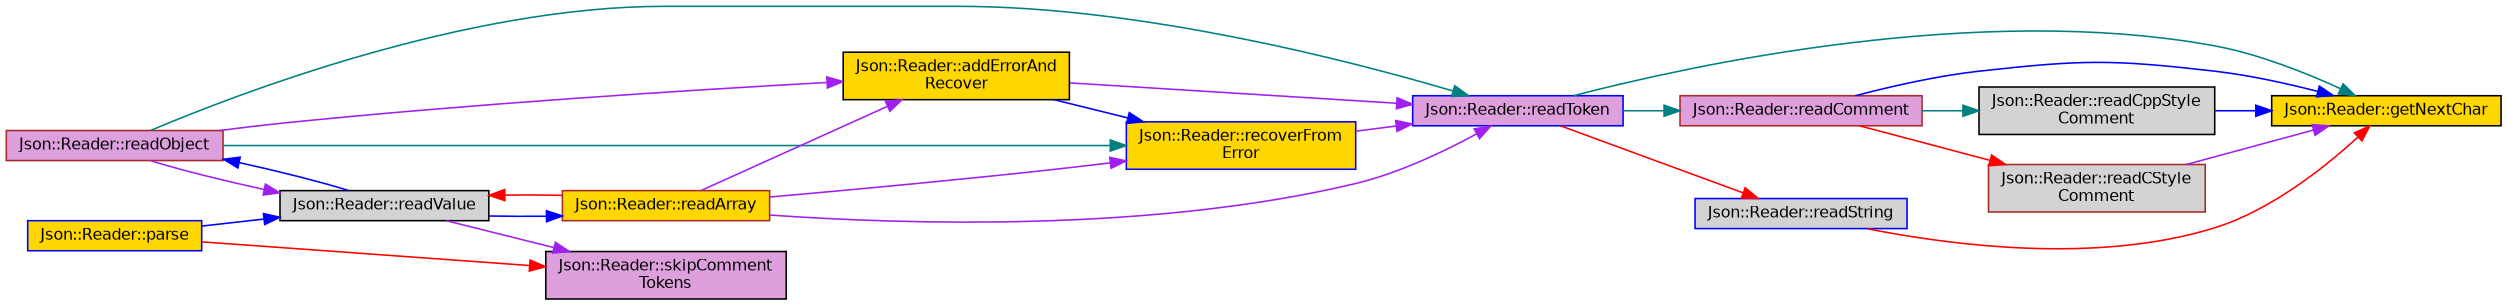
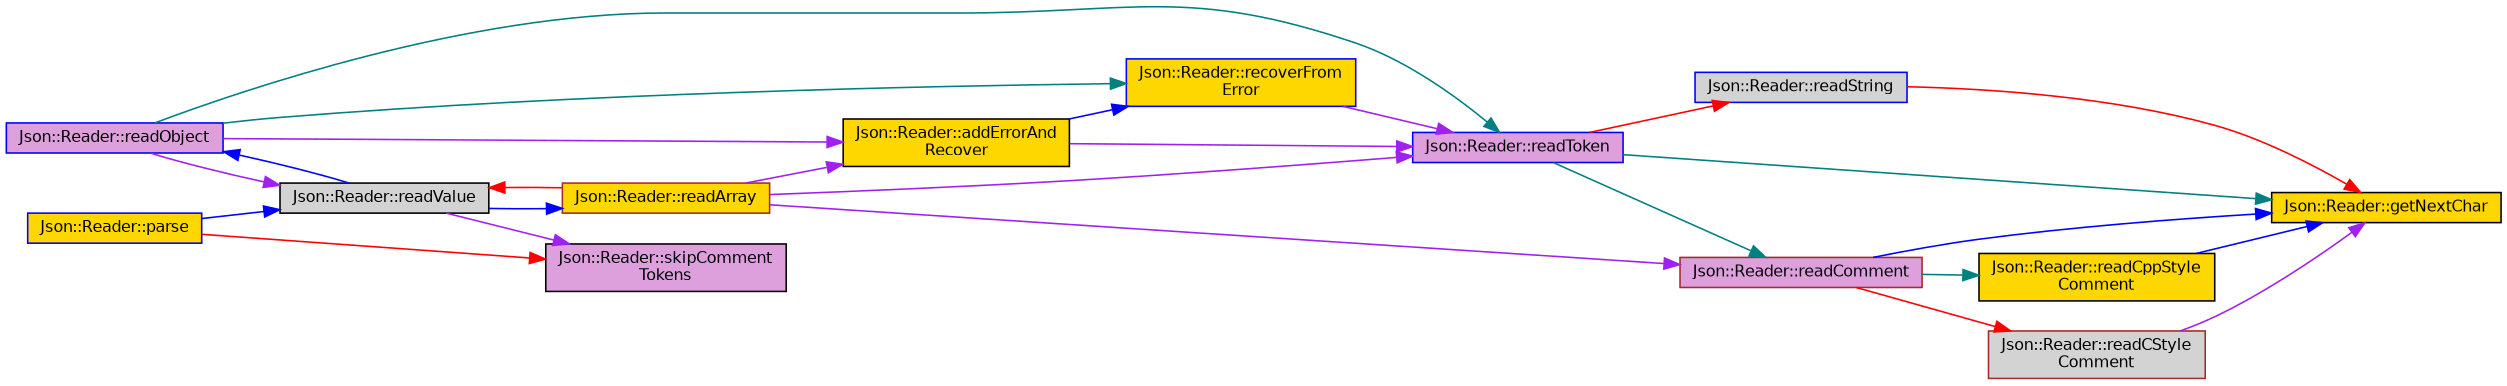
node "Json::Reader::readCppStyle Comment": fillcolor lightgrey -> gold
node "Json::Reader::readObject": color brown -> blue
edge "Json::Reader::readArray" -> "Json::Reader::recoverFrom Error": now "Json::Reader::readArray" -> "Json::Reader::readComment"
